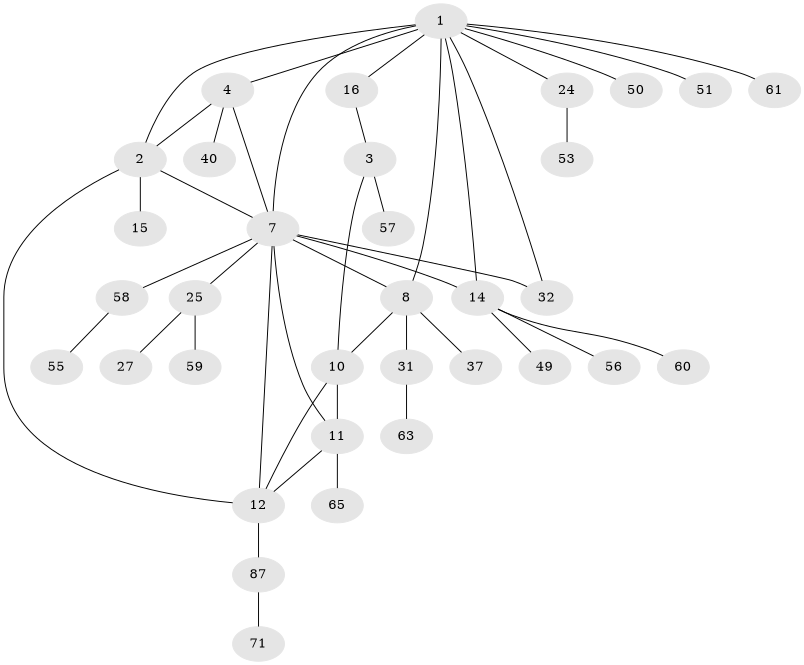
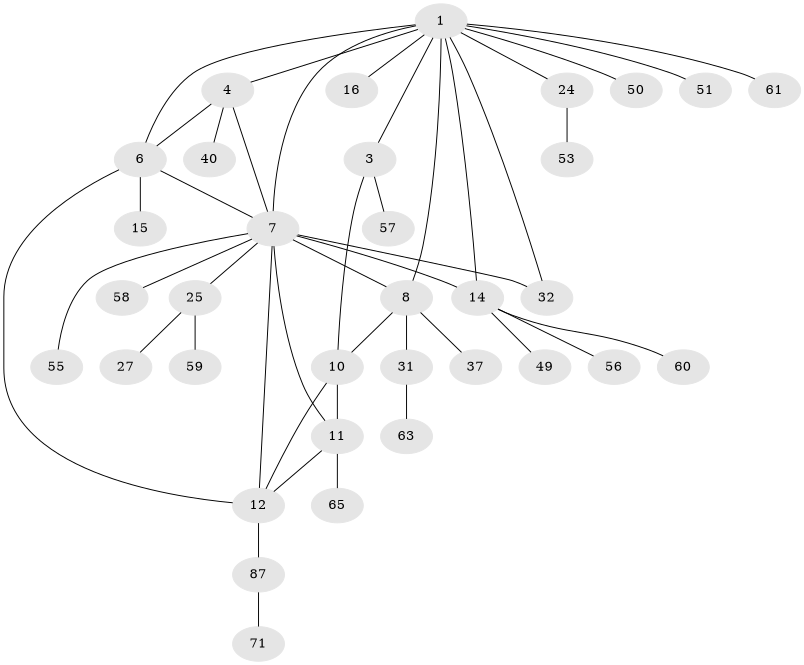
edge "16" -- "3": now "1" -- "3"
node "2": label "2" -> "6"
edge "58" -- "55": now "7" -- "55"
